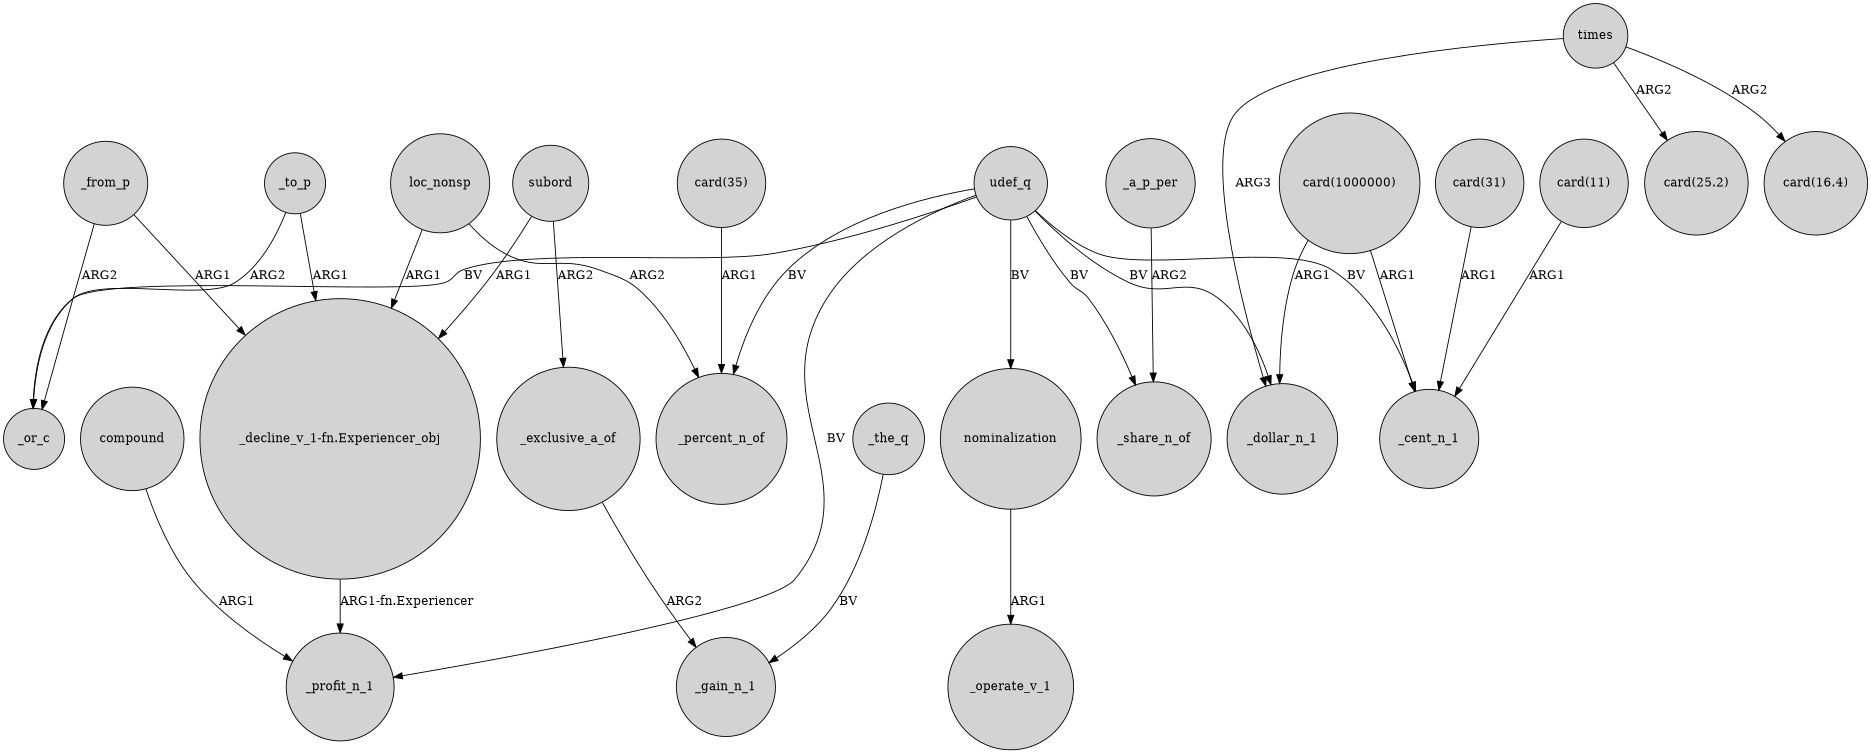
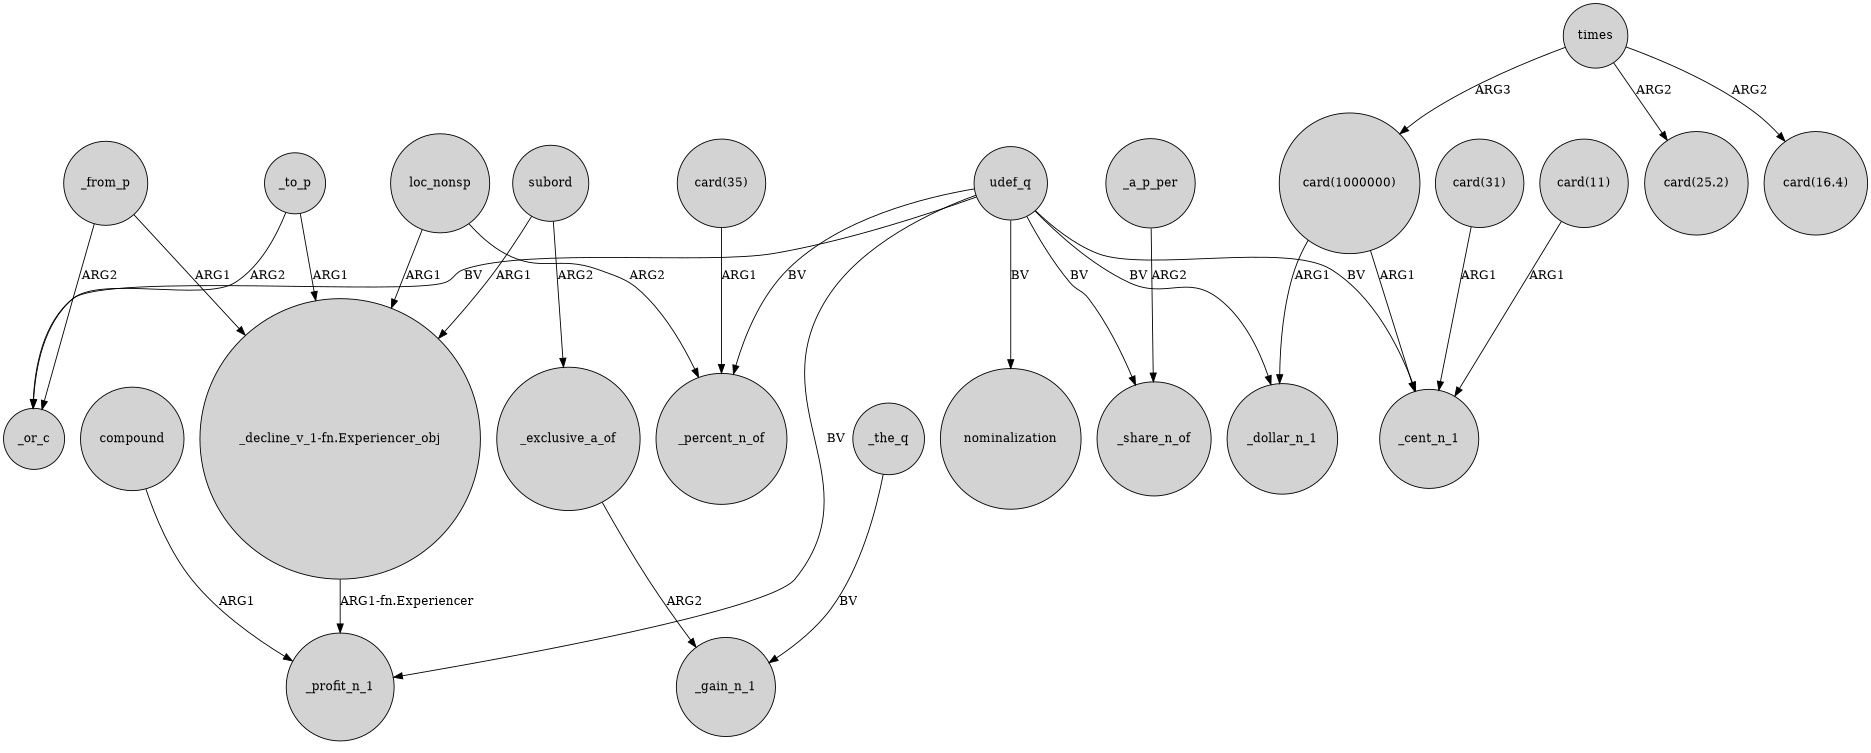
edge "times" -> "_dollar_n_1": now "times" -> "card(1000000)"
node "_operate_v_1": removed
